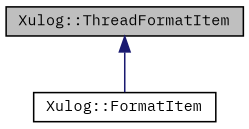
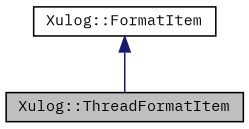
edge "Xulog::FormatItem" -> "Xulog::ThreadFormatItem": reversed
